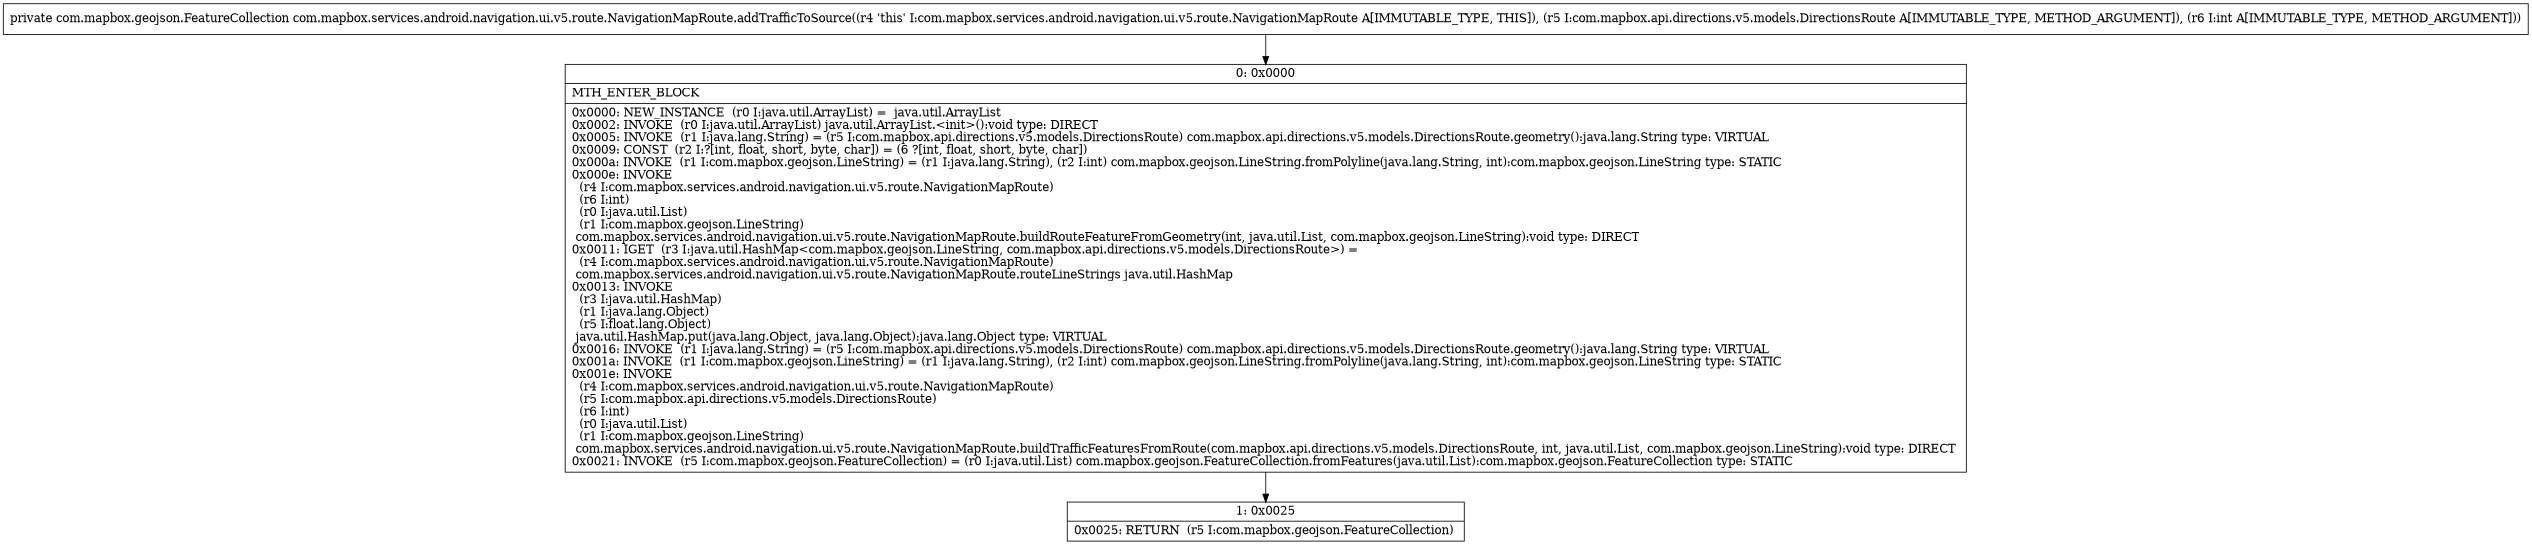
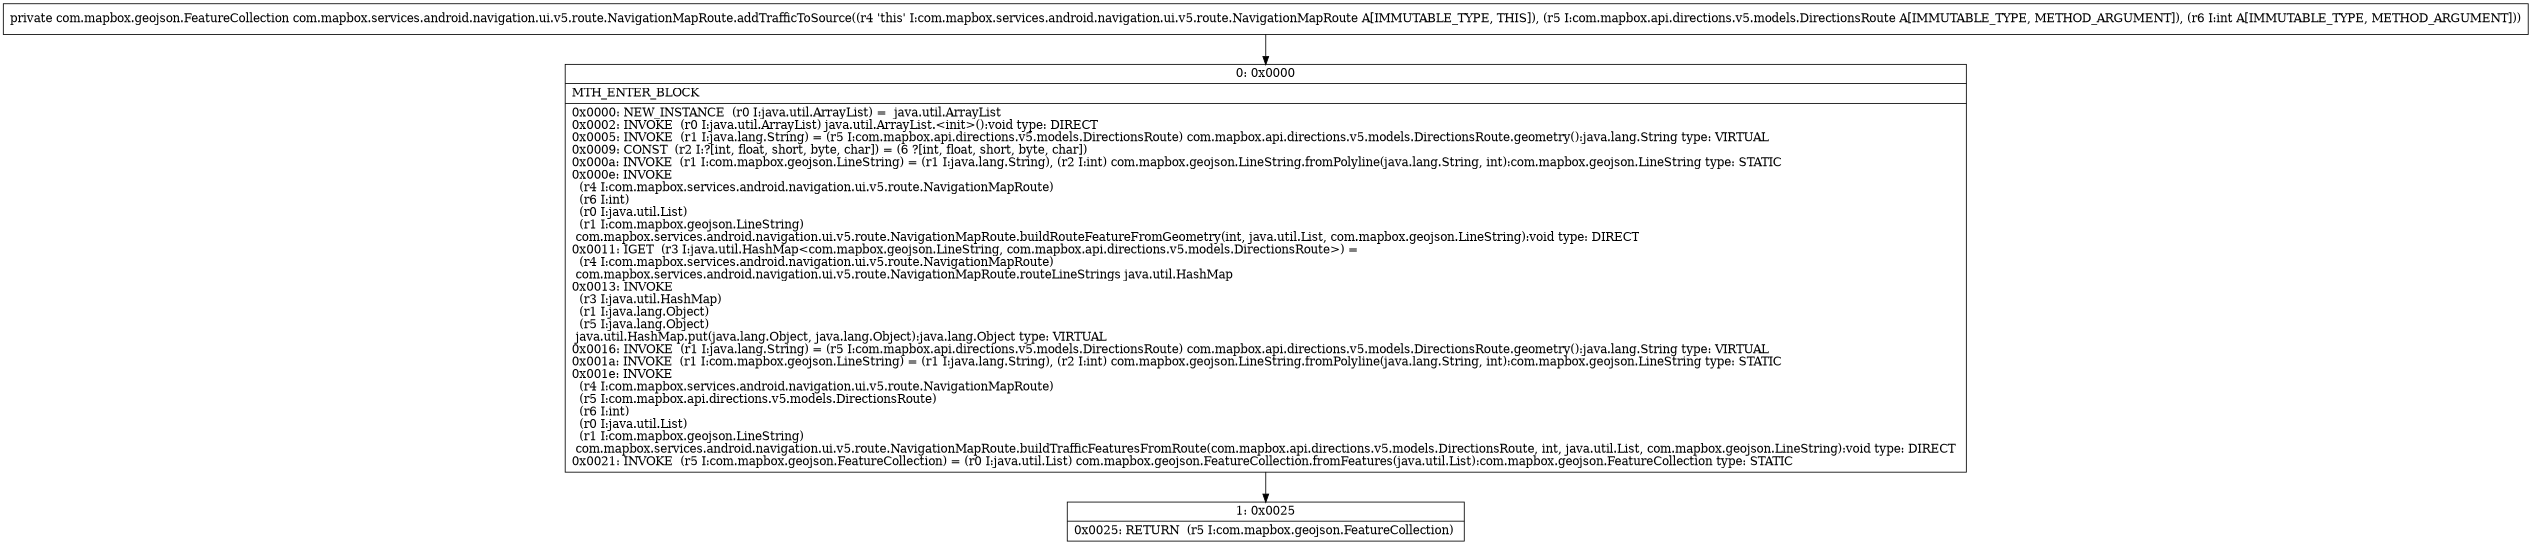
node "0: 0x0000": text "(r5 I:float.lang.Object)" -> "(r5 I:java.lang.Object)"
